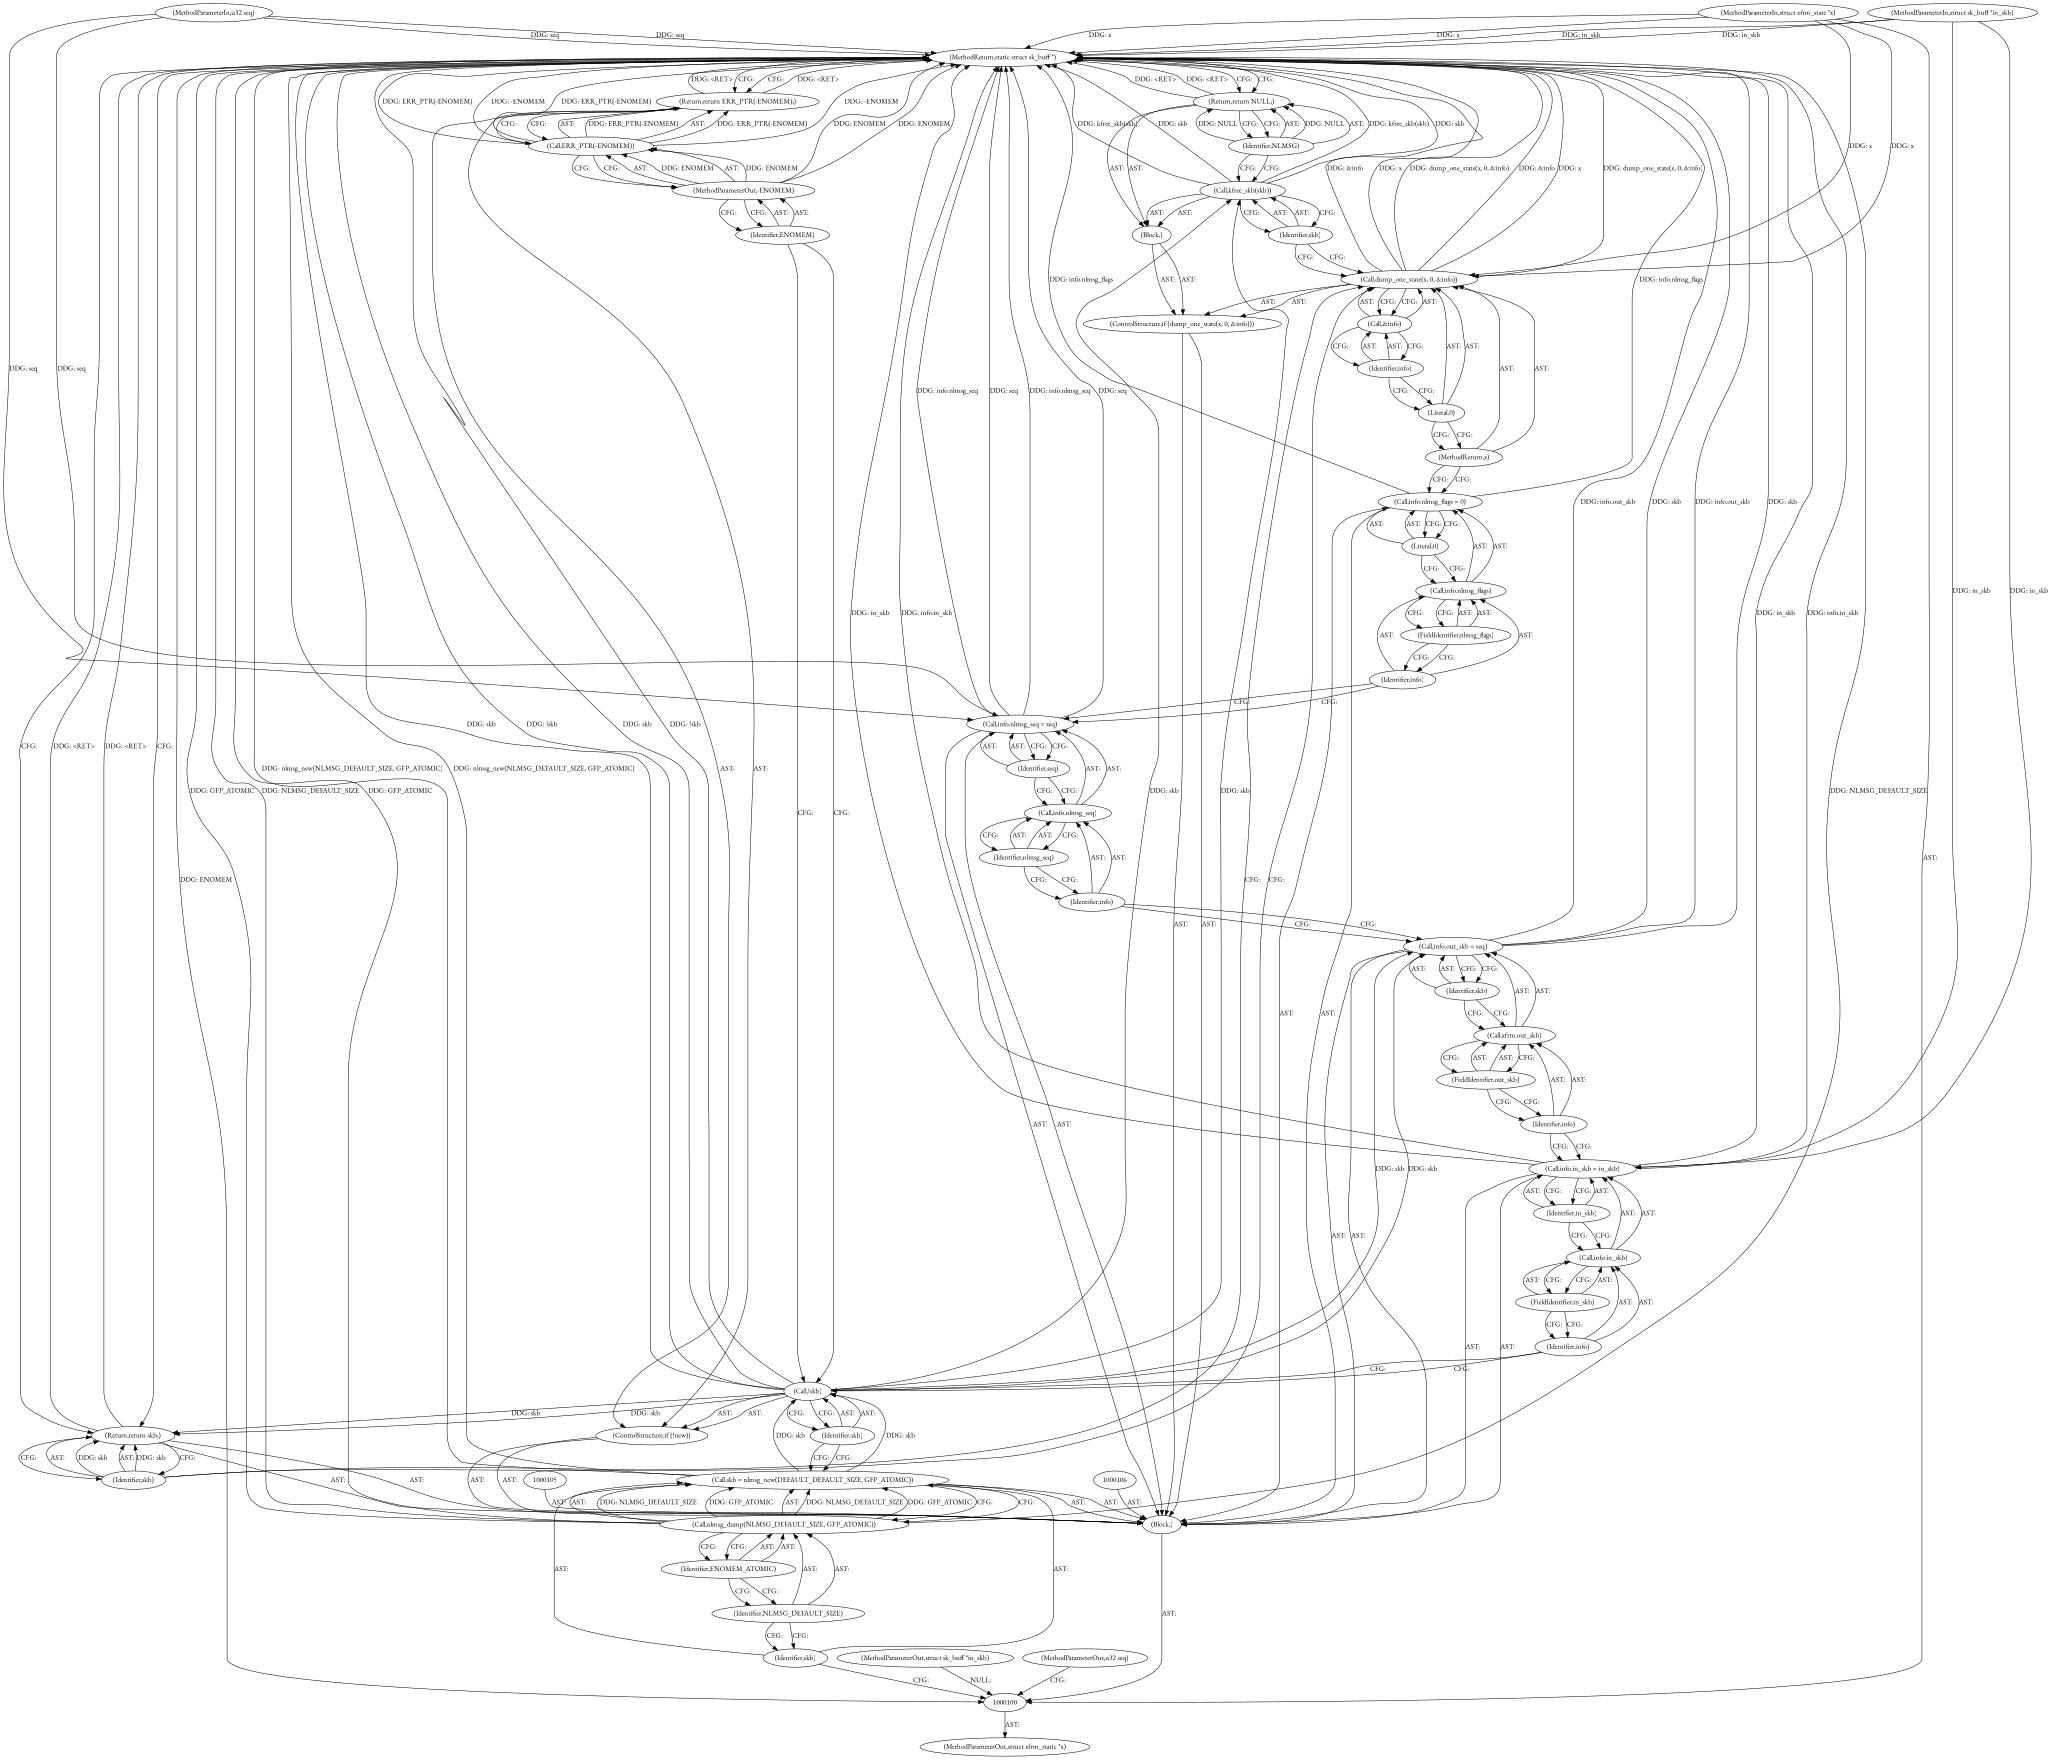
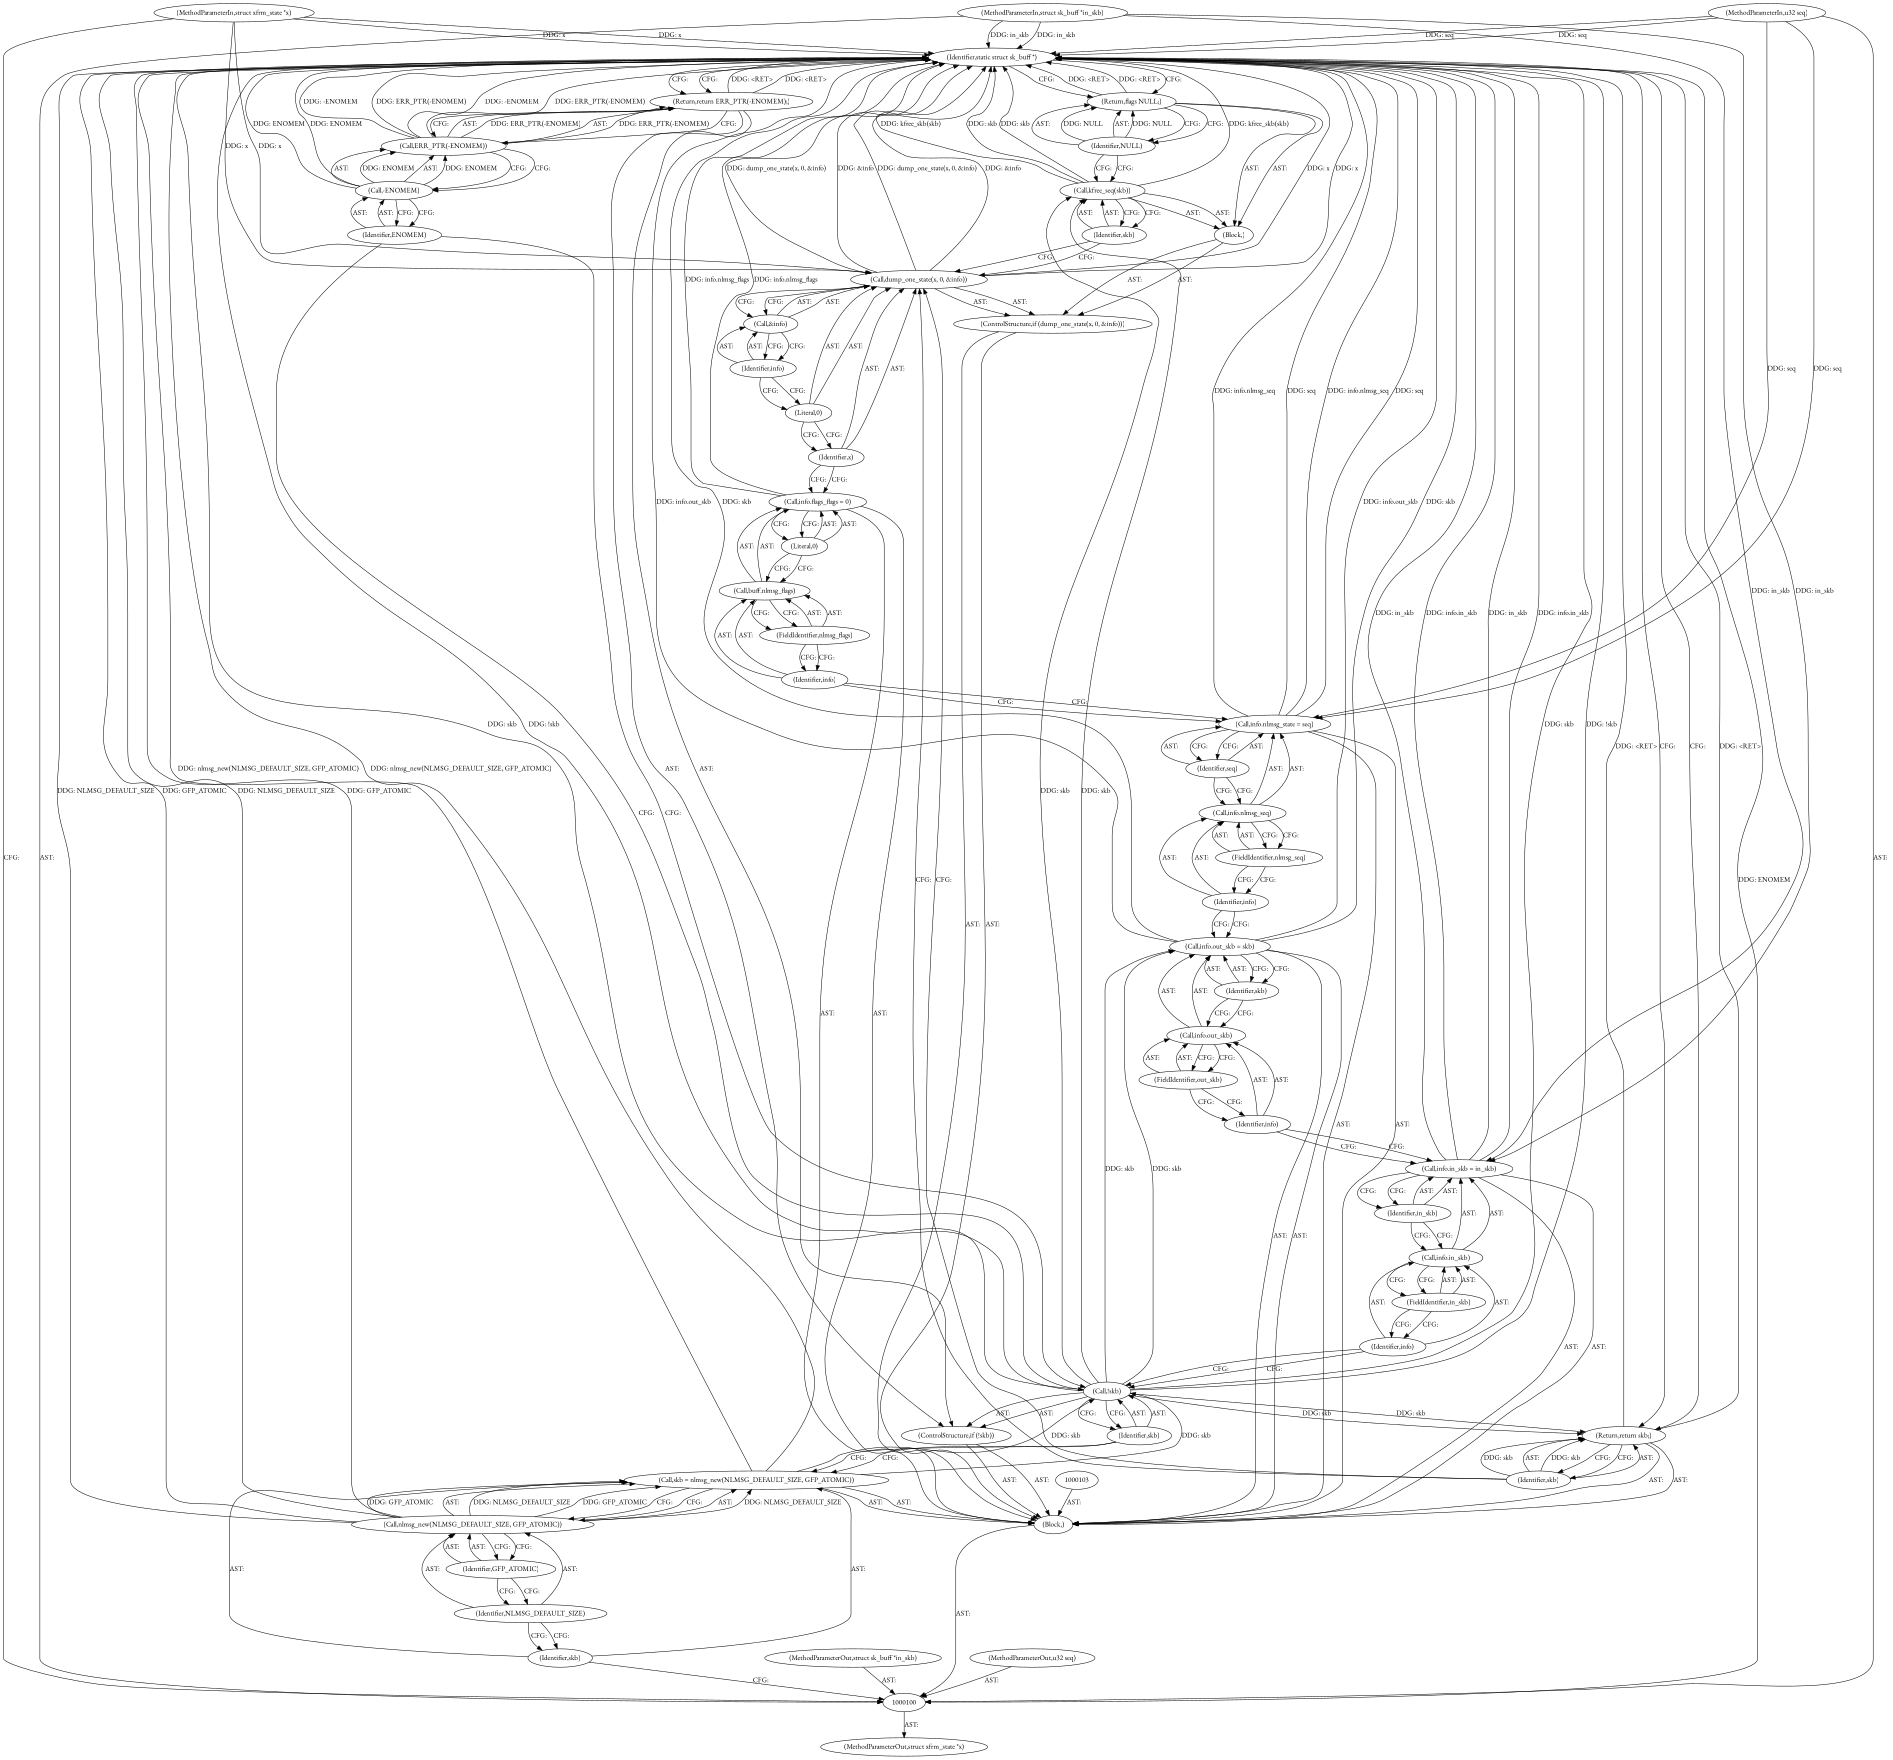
node "(MethodReturn,static struct sk_buff *)": label "(MethodReturn,static struct sk_buff *)" -> "(Identifier,static struct sk_buff *)"
node "(Return,return NULL;)": label "(Return,return NULL;)" -> "(Return,flags NULL;)"
node "(Identifier,NLMSG)": label "(Identifier,NLMSG)" -> "(Identifier,NULL)"
node "(MethodParameterOut,-ENOMEM)": label "(MethodParameterOut,-ENOMEM)" -> "(Call,-ENOMEM)"
node "(Call,kfree_skb(skb))": label "(Call,kfree_skb(skb))" -> "(Call,kfree_seq(skb))"
node "(MethodReturn,x)": label "(MethodReturn,x)" -> "(Identifier,x)"
node "(Call,info.nlmsg_flags = 0)": label "(Call,info.nlmsg_flags = 0)" -> "(Call,info.flags_flags = 0)"
node "(Call,info.nlmsg_flags)": label "(Call,info.nlmsg_flags)" -> "(Call,buff.nlmsg_flags)"
node "(Call,info.nlmsg_seq = seq)": label "(Call,info.nlmsg_seq = seq)" -> "(Call,info.nlmsg_state = seq)"
edge "(MethodParameterIn,struct sk_buff *in_skb)" -> "1000100": added, label "AST:"
node "(Identifier,nlmsg_seq)": label "(Identifier,nlmsg_seq)" -> "(FieldIdentifier,nlmsg_seq)"
edge "(MethodParameterIn,struct xfrm_state *x)" -> "1000100": label "AST: " -> "CFG: "
node "(Call,info.out_skb = seq)": label "(Call,info.out_skb = seq)" -> "(Call,info.out_skb = skb)"
node "(Call,xfrm.out_skb)": label "(Call,xfrm.out_skb)" -> "(Call,info.out_skb)"
edge "(MethodParameterIn,u32 seq)" -> "1000100": added, label "AST:"
node "(ControlStructure,if (!new))": label "(ControlStructure,if (!new))" -> "(ControlStructure,if (!skb))"
node "1000105": removed
node "(Call,skb = nlmsg_new(DEFAULT_DEFAULT_SIZE, GFP_ATOMIC))": label "(Call,skb = nlmsg_new(DEFAULT_DEFAULT_SIZE, GFP_ATOMIC))" -> "(Call,skb = nlmsg_new(NLMSG_DEFAULT_SIZE, GFP_ATOMIC))"
node "1000106": label "1000106" -> "1000103"
node "(Call,nlmsg_dump(NLMSG_DEFAULT_SIZE, GFP_ATOMIC))": label "(Call,nlmsg_dump(NLMSG_DEFAULT_SIZE, GFP_ATOMIC))" -> "(Call,nlmsg_new(NLMSG_DEFAULT_SIZE, GFP_ATOMIC))"
node "(Identifier,ENOMEM_ATOMIC)": label "(Identifier,ENOMEM_ATOMIC)" -> "(Identifier,GFP_ATOMIC)"
edge "(MethodParameterOut,struct sk_buff *in_skb)" -> "1000100": label "NULL: " -> "AST: "
edge "(MethodParameterOut,u32 seq)" -> "1000100": label "CFG: " -> "AST: "
node "(MethodParameterOut,struct xfrm_static *x)": label "(MethodParameterOut,struct xfrm_static *x)" -> "(MethodParameterOut,struct xfrm_state *x)"
